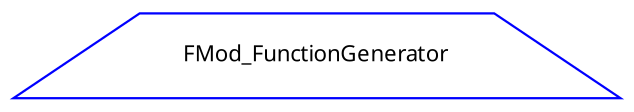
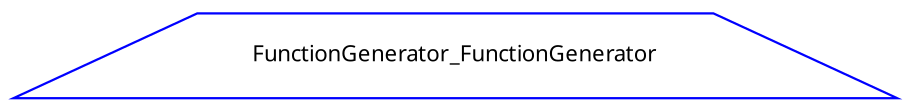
node "FMod_FunctionGenerator": label "FMod_FunctionGenerator" -> "FunctionGenerator_FunctionGenerator"
